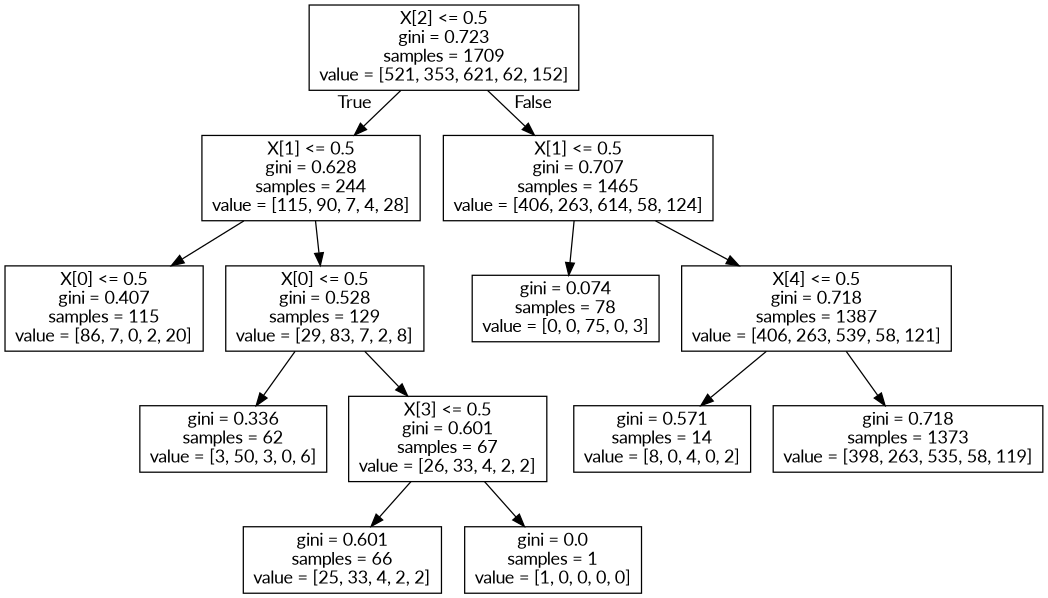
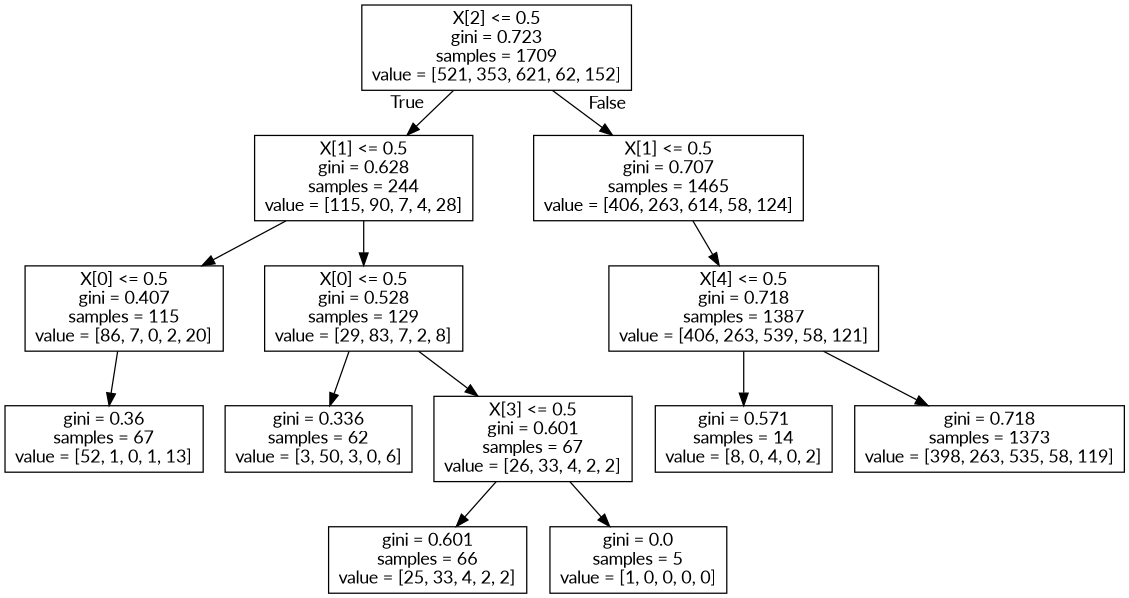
node "gini = 0.074 samples = 78 value = [0, 0, 75, 0, 3]": removed
node "gini = 0.36 samples = 67 value = [52, 1, 0, 1, 13]": added
node "gini = 0.0 samples = 1 value = [1, 0, 0, 0, 0]": label "gini = 0.0 samples = 1 value = [1, 0, 0, 0, 0]" -> "gini = 0.0 samples = 5 value = [1, 0, 0, 0, 0]"
